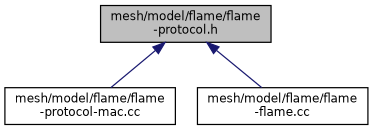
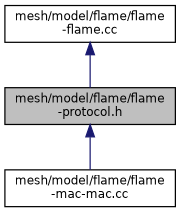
edge "mesh/model/flame/flame -flame.cc" -> "mesh/model/flame/flame -protocol.h": reversed
node "mesh/model/flame/flame -protocol-mac.cc": label "mesh/model/flame/flame -protocol-mac.cc" -> "mesh/model/flame/flame -mac-mac.cc"
